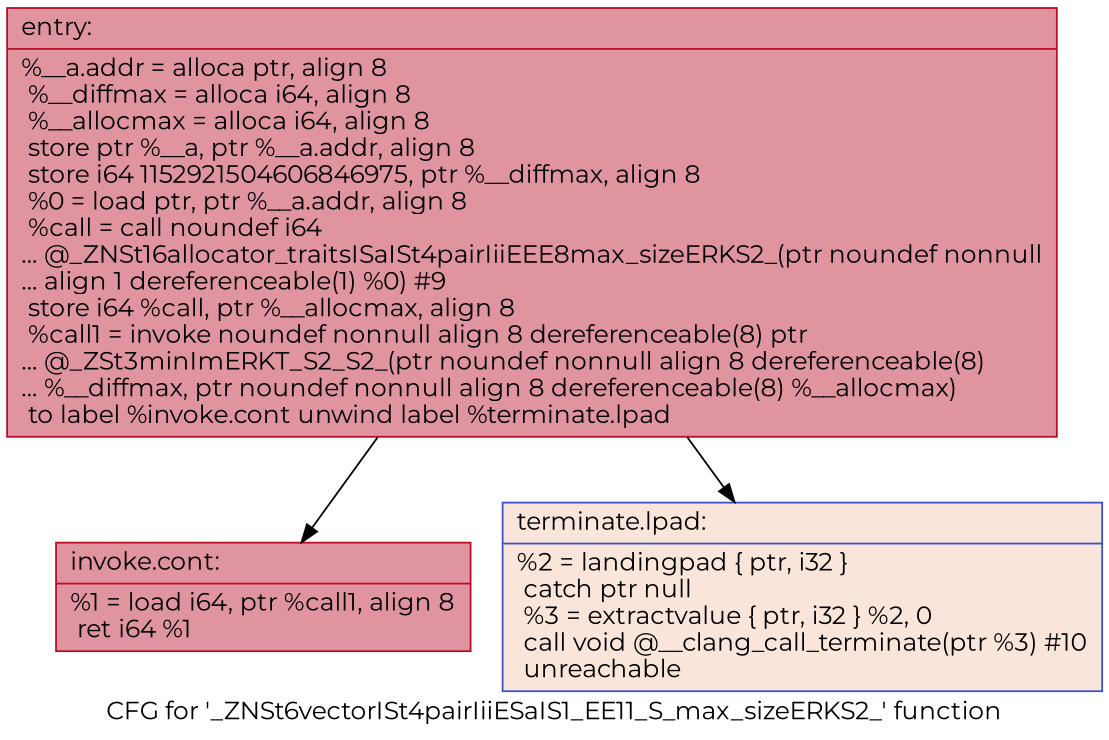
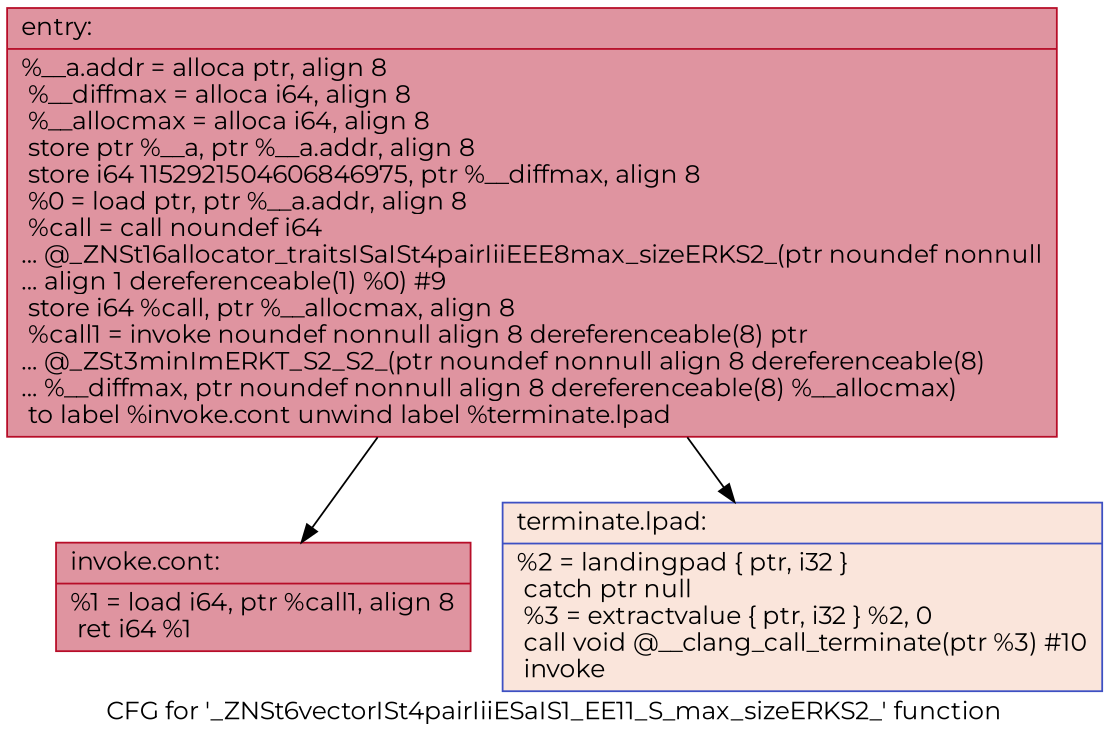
node "terminate.lpad:": text "unreachable" -> "invoke"
